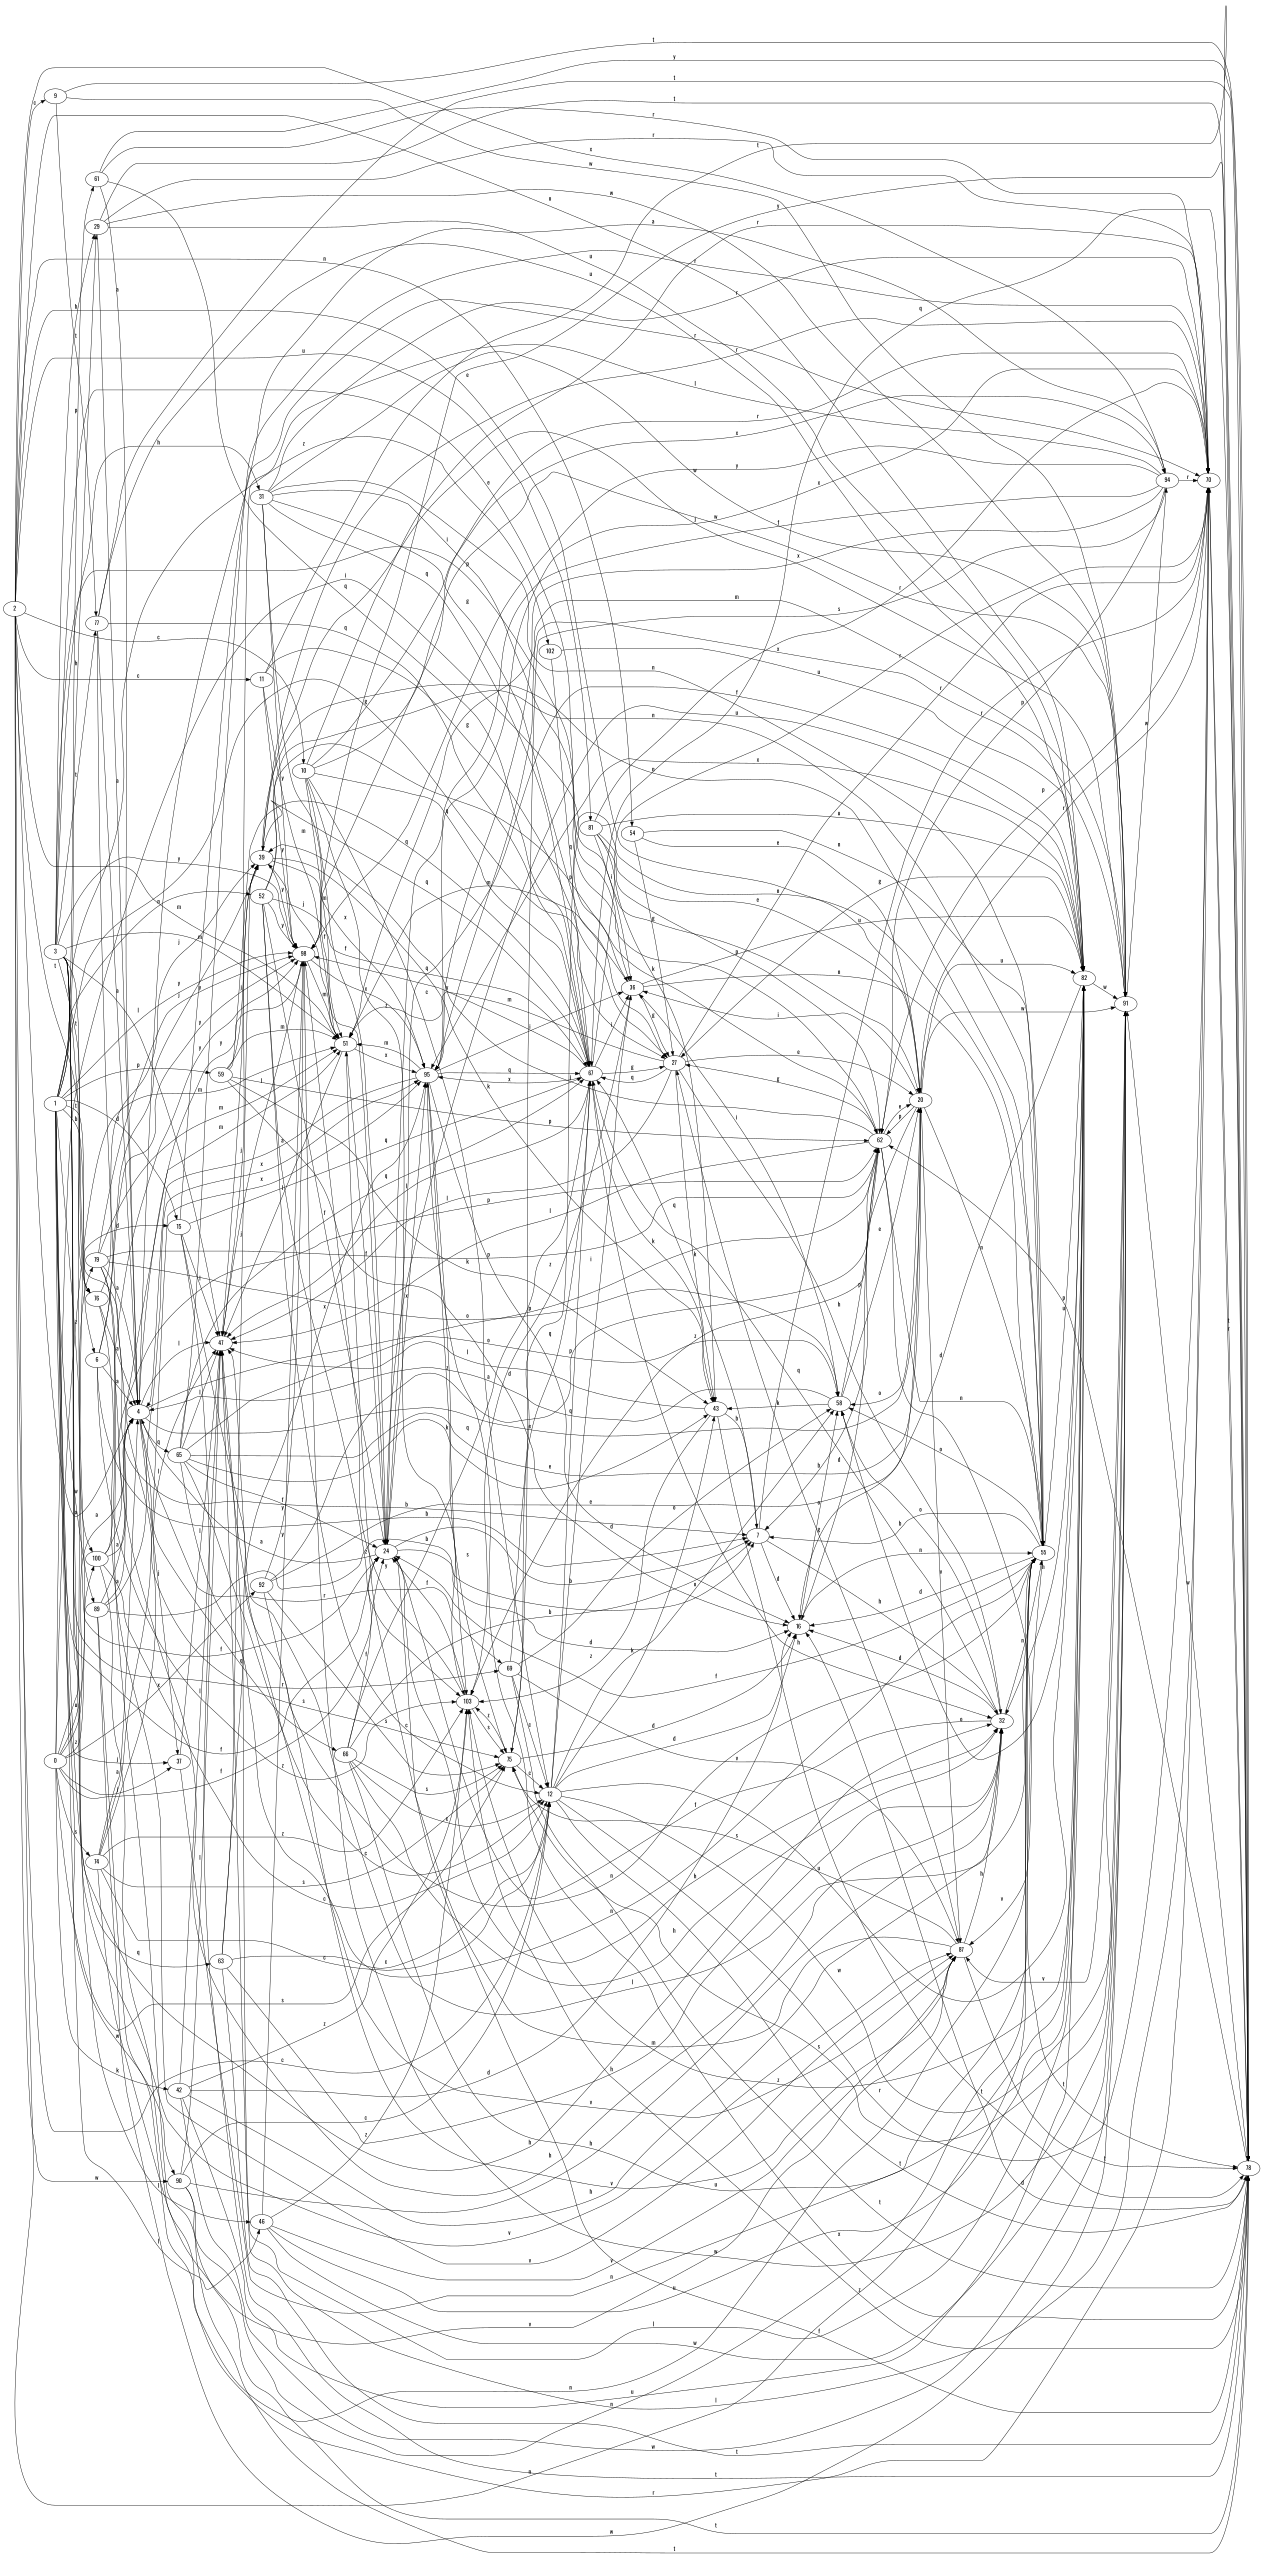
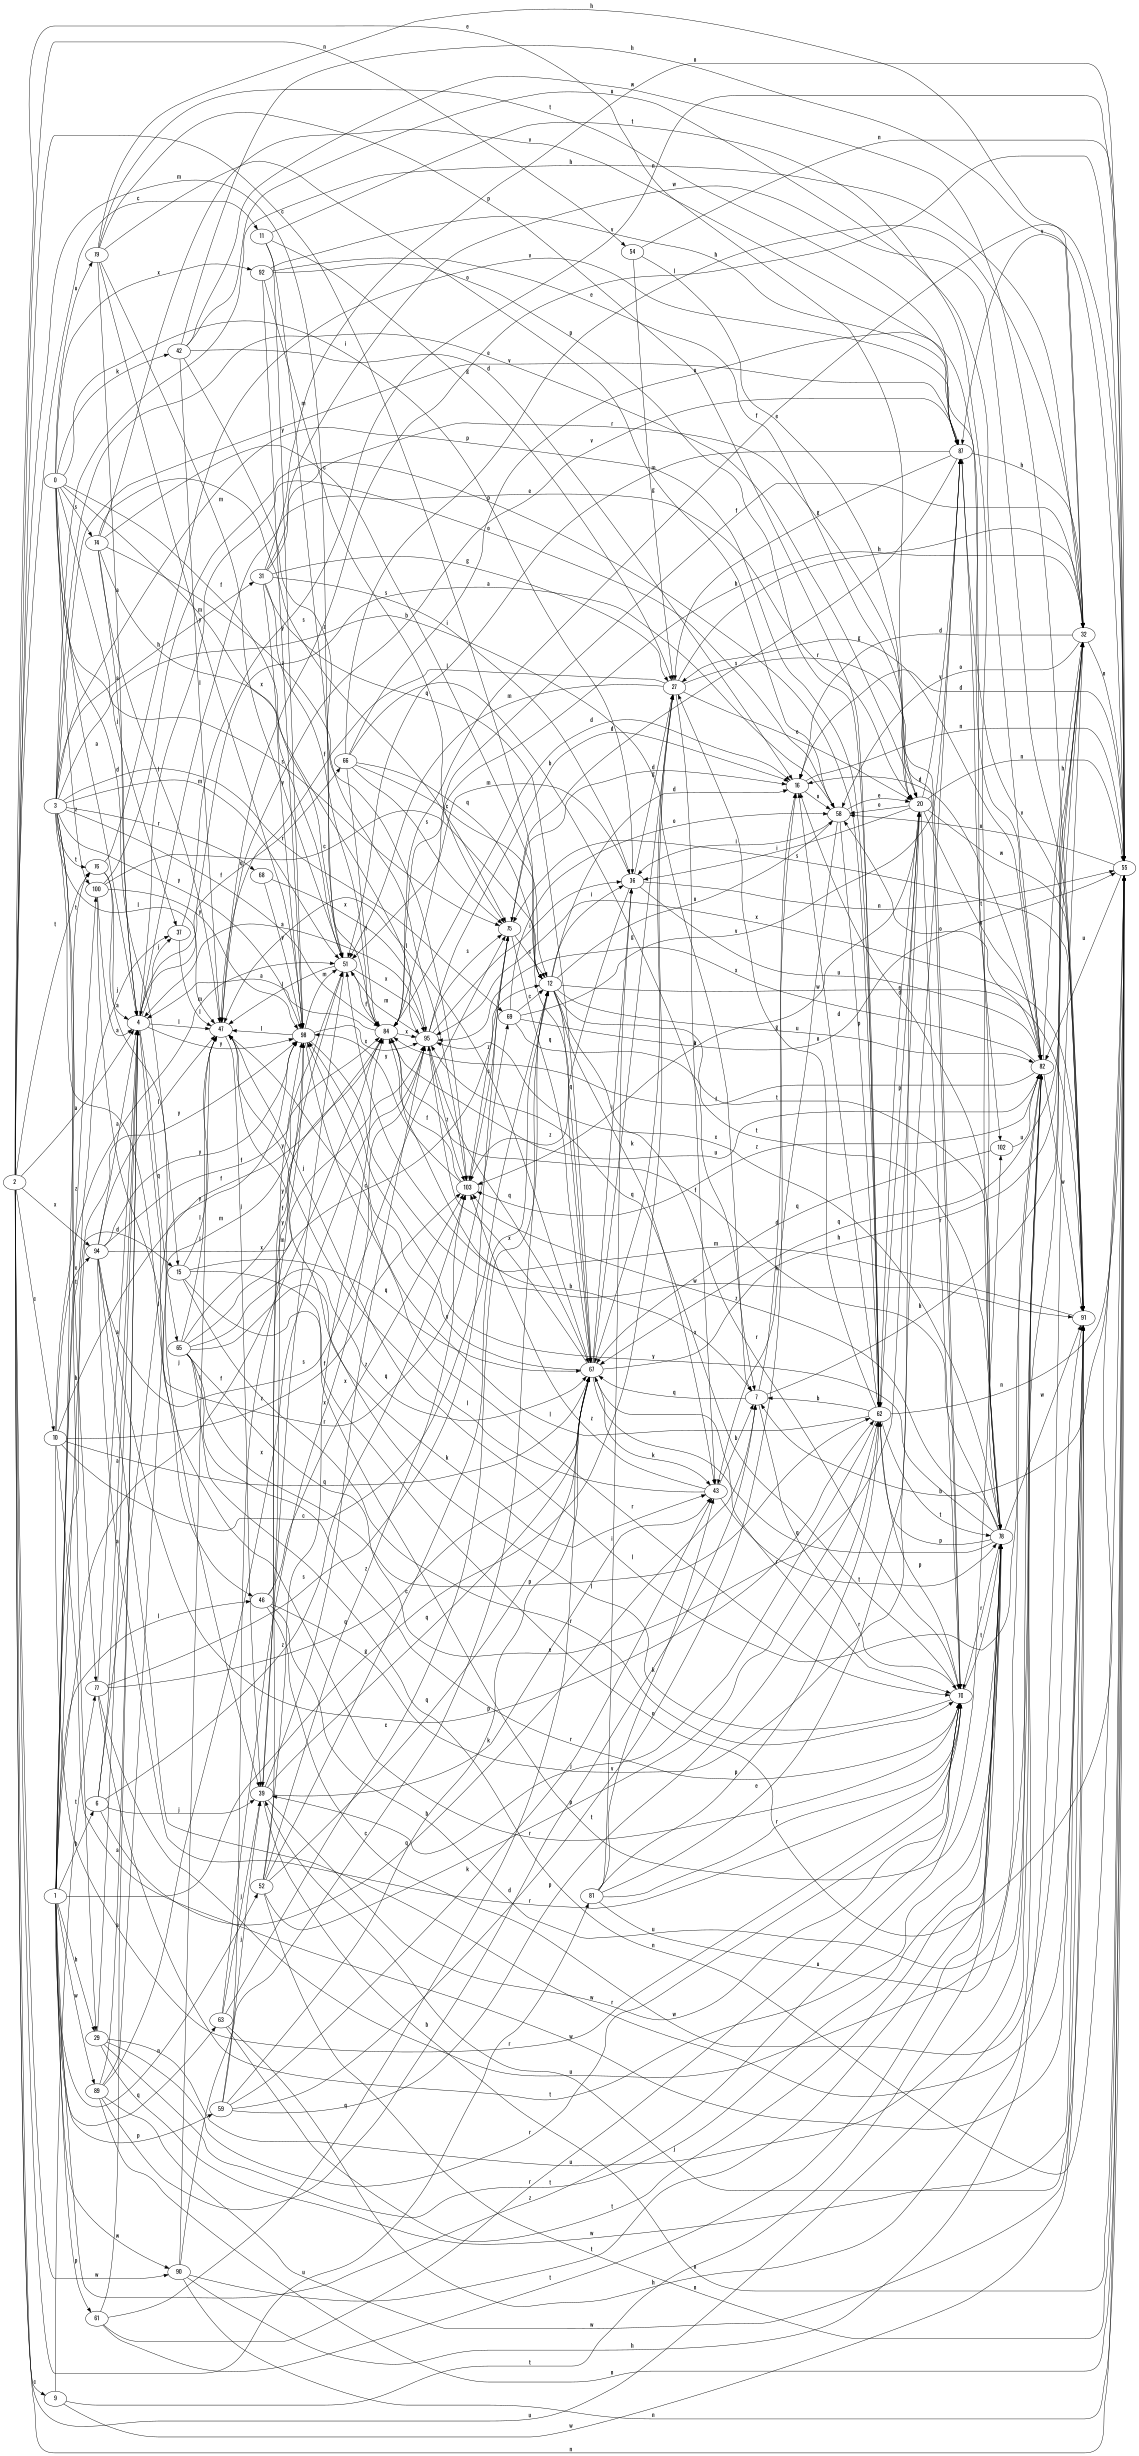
edge "61" -> "78": label "y" -> "t"
edge "91" -> "94": reversed
node "68": added
node "24": label "24" -> "84"
edge "87" -> "78": now "87" -> "102"
